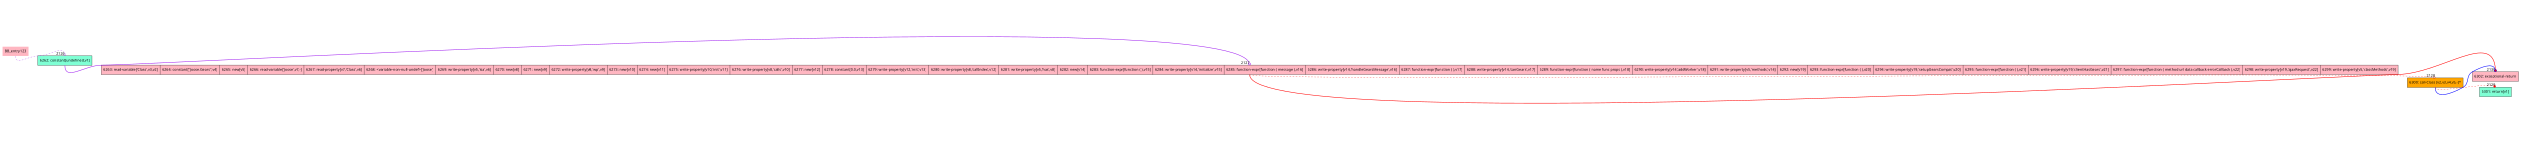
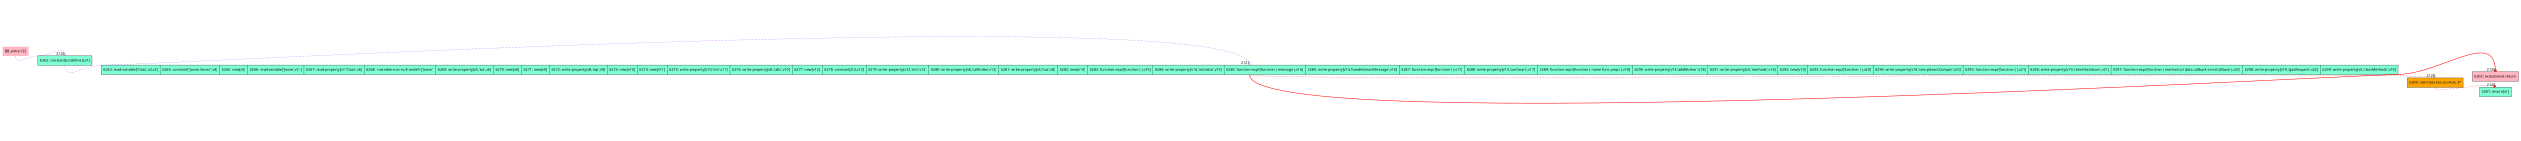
edge "6262: constant[undefined,v1]" -> "6263: read-variable['Class',v3,v2]": style bold -> dashed
node "6263: read-variable['Class',v3,v2]": fillcolor lightpink -> aquamarine
edge "6300: call-Class [v2,v3,v4,v5,-]*" -> "6302: exceptional-return": removed
